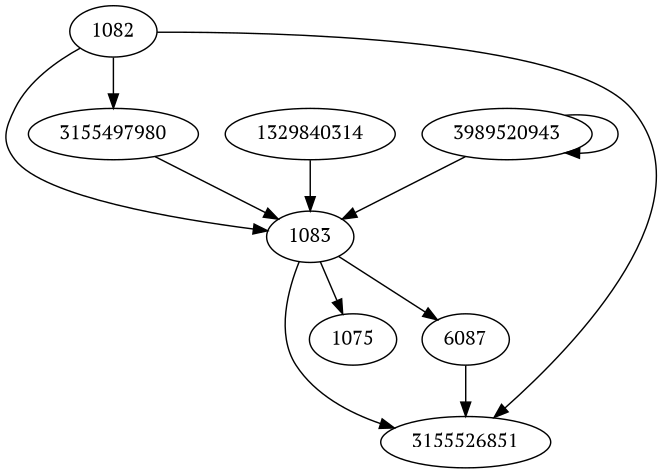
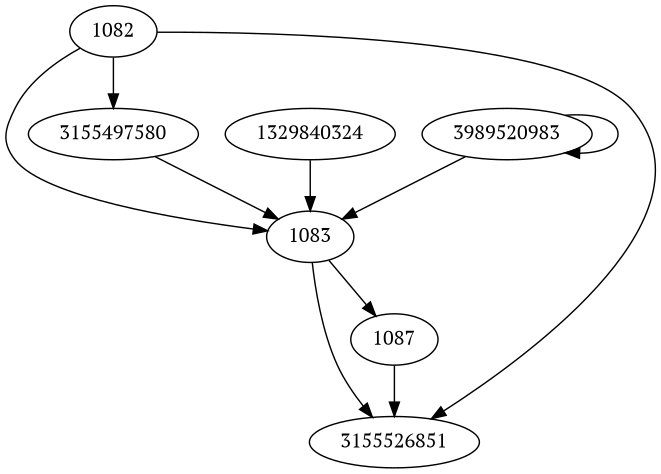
node "3155497980": label "3155497980" -> "3155497580"
node "1329840314": label "1329840314" -> "1329840324"
node "3989520943": label "3989520943" -> "3989520983"
node "1075": removed
node "6087": label "6087" -> "1087"
